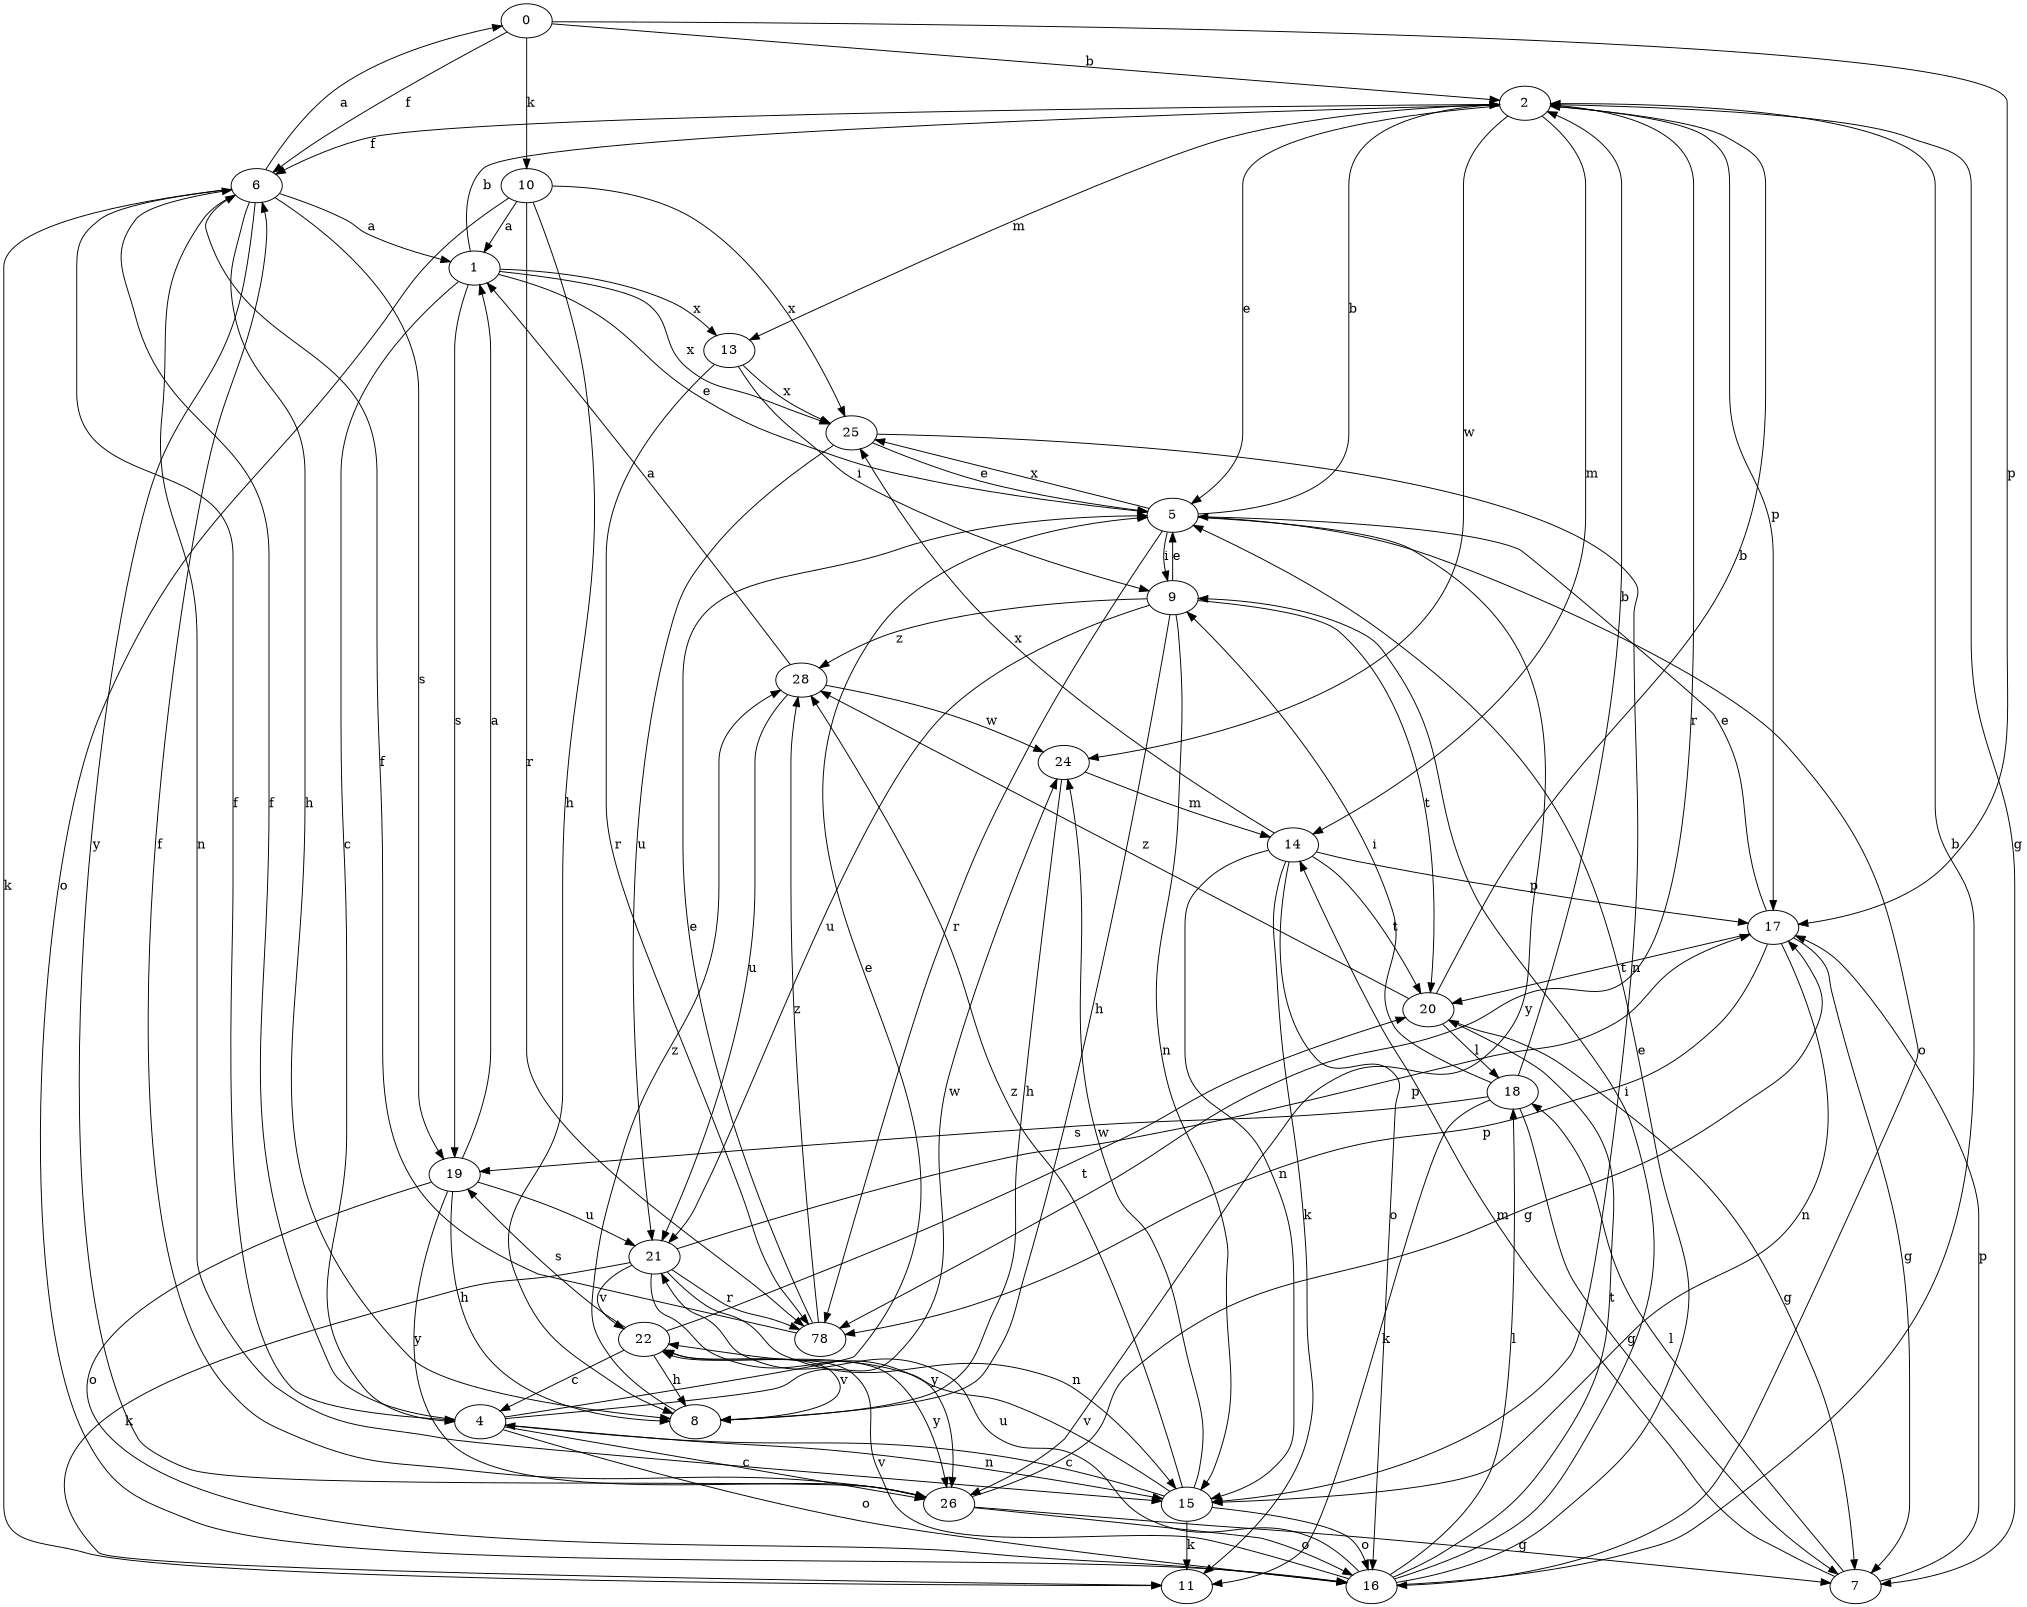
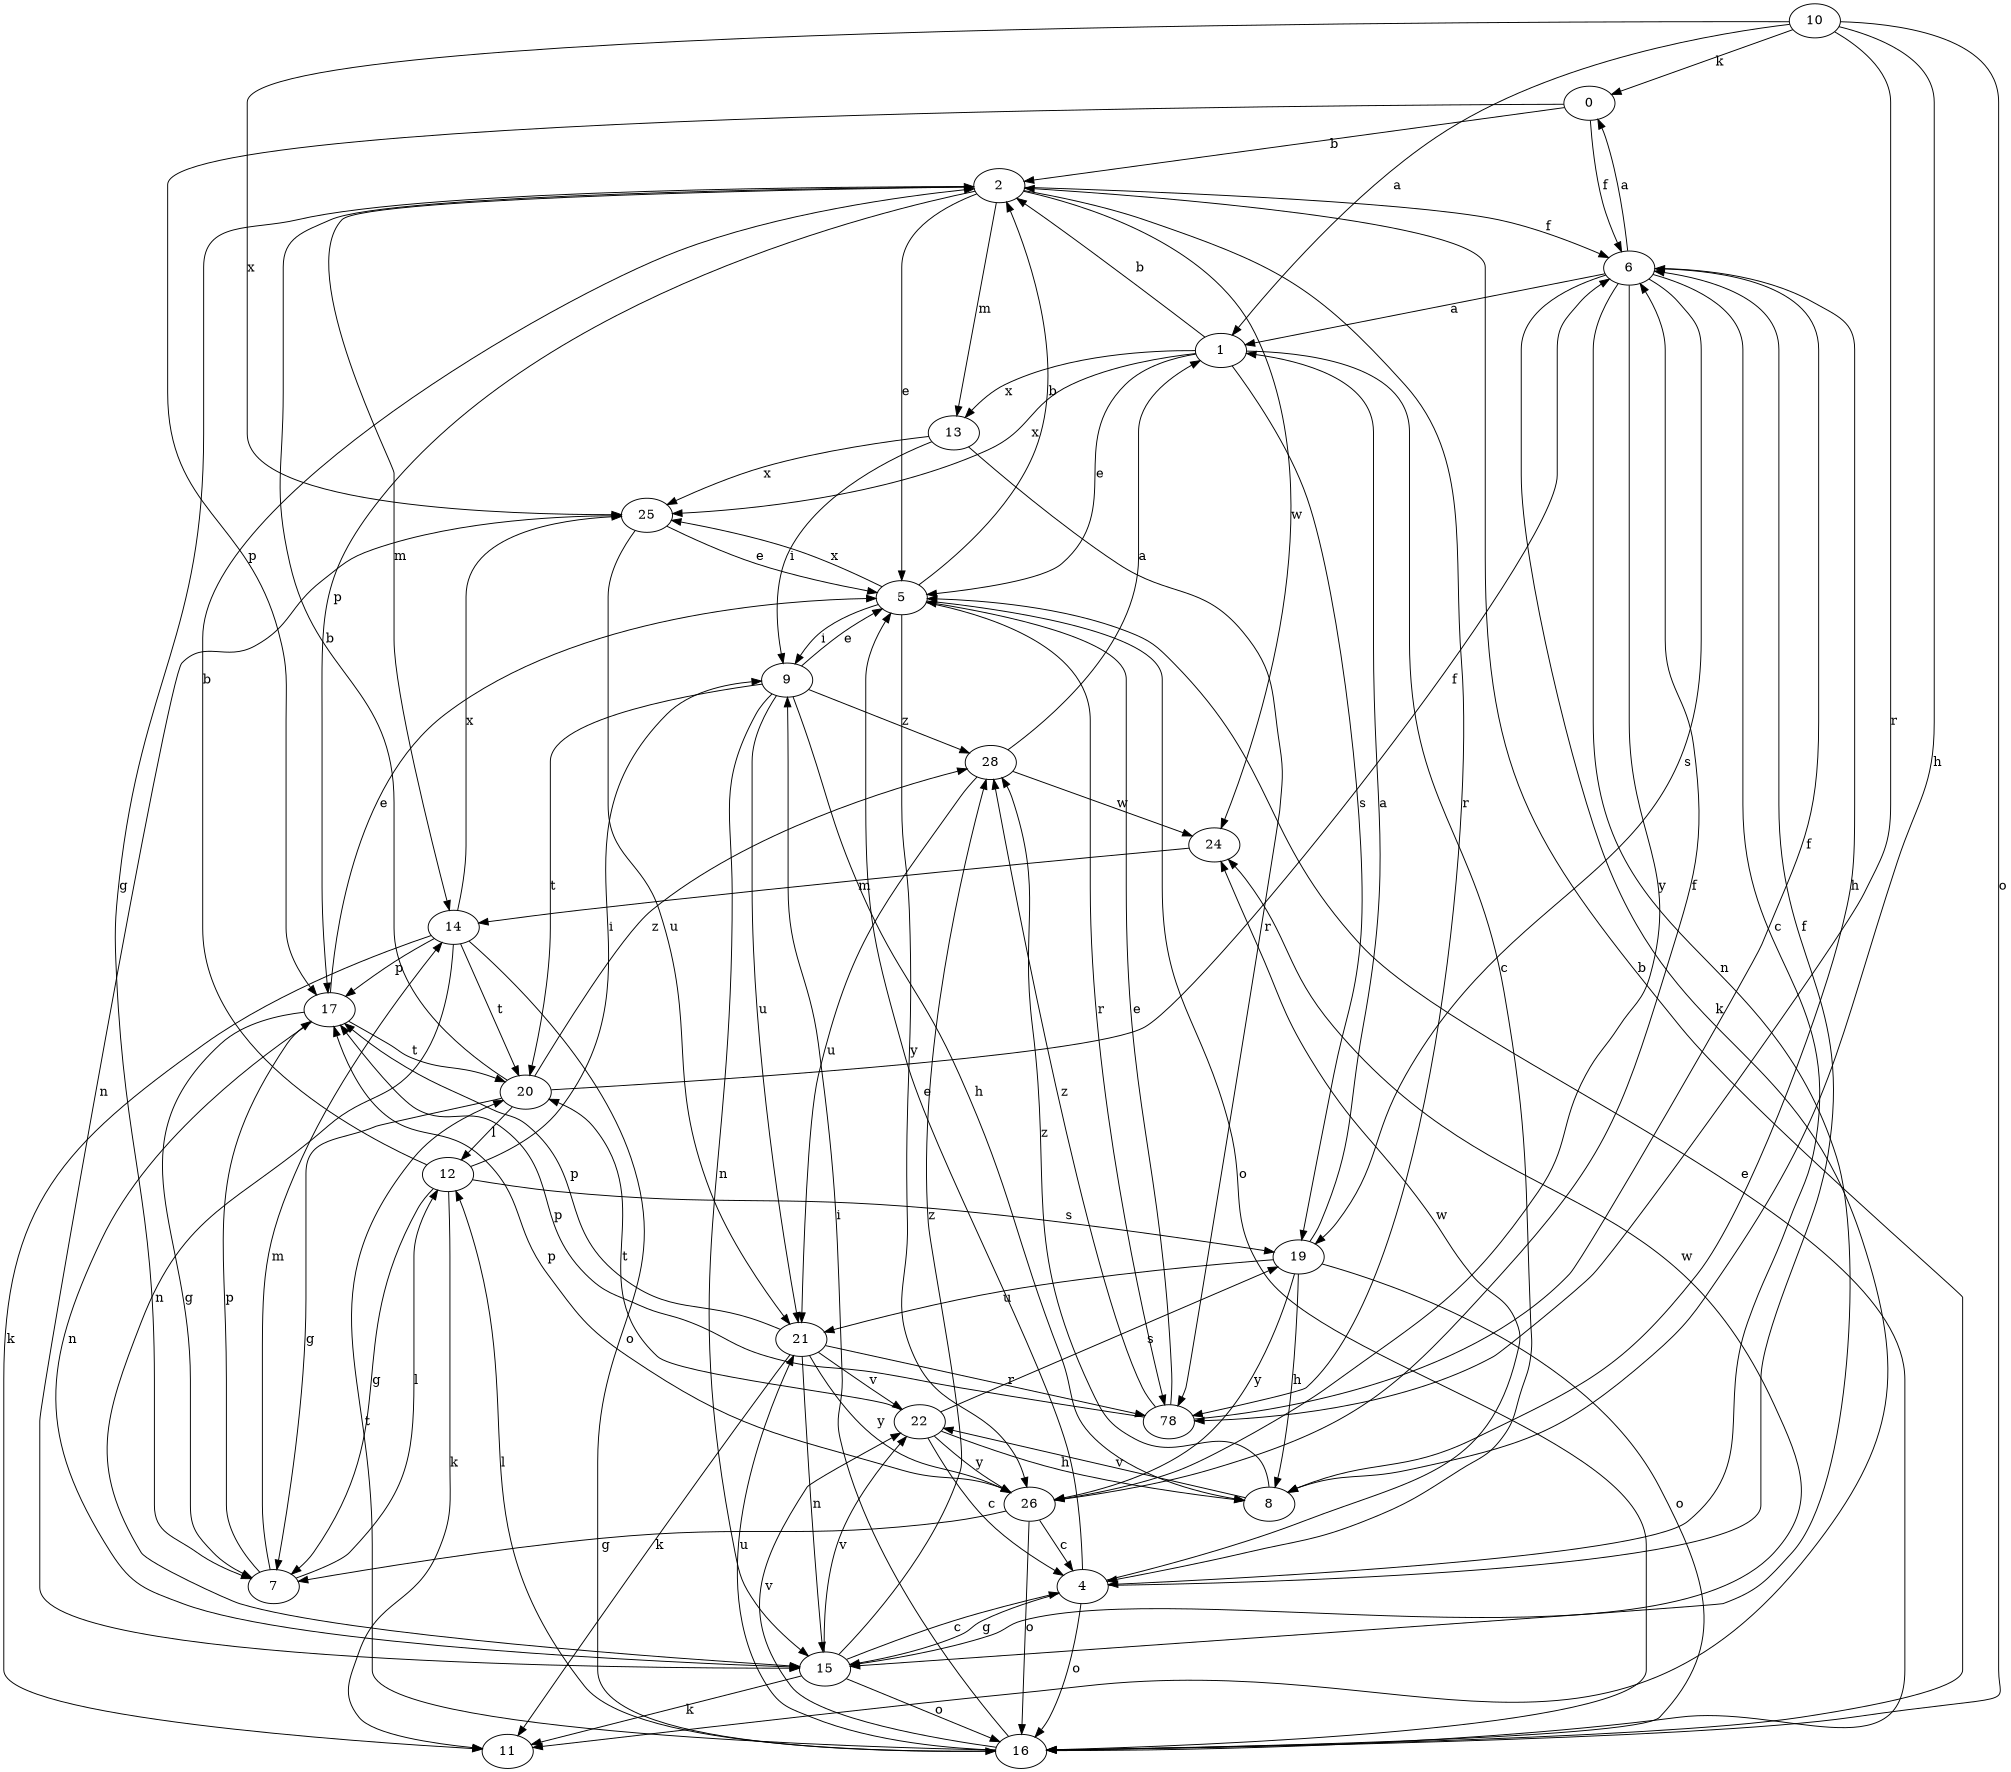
edge "0" -> "10": reversed
edge "6" -> "4": label "f" -> "c"
edge "20" -> "6": added, label "f"
node "18": label "18" -> "12"
edge "17" -> "78": reversed
edge "24" -> "8": removed, label "h"
edge "26" -> "17": label "g" -> "p"
edge "4" -> "26": reversed
edge "4" -> "15": label "n" -> "g"
